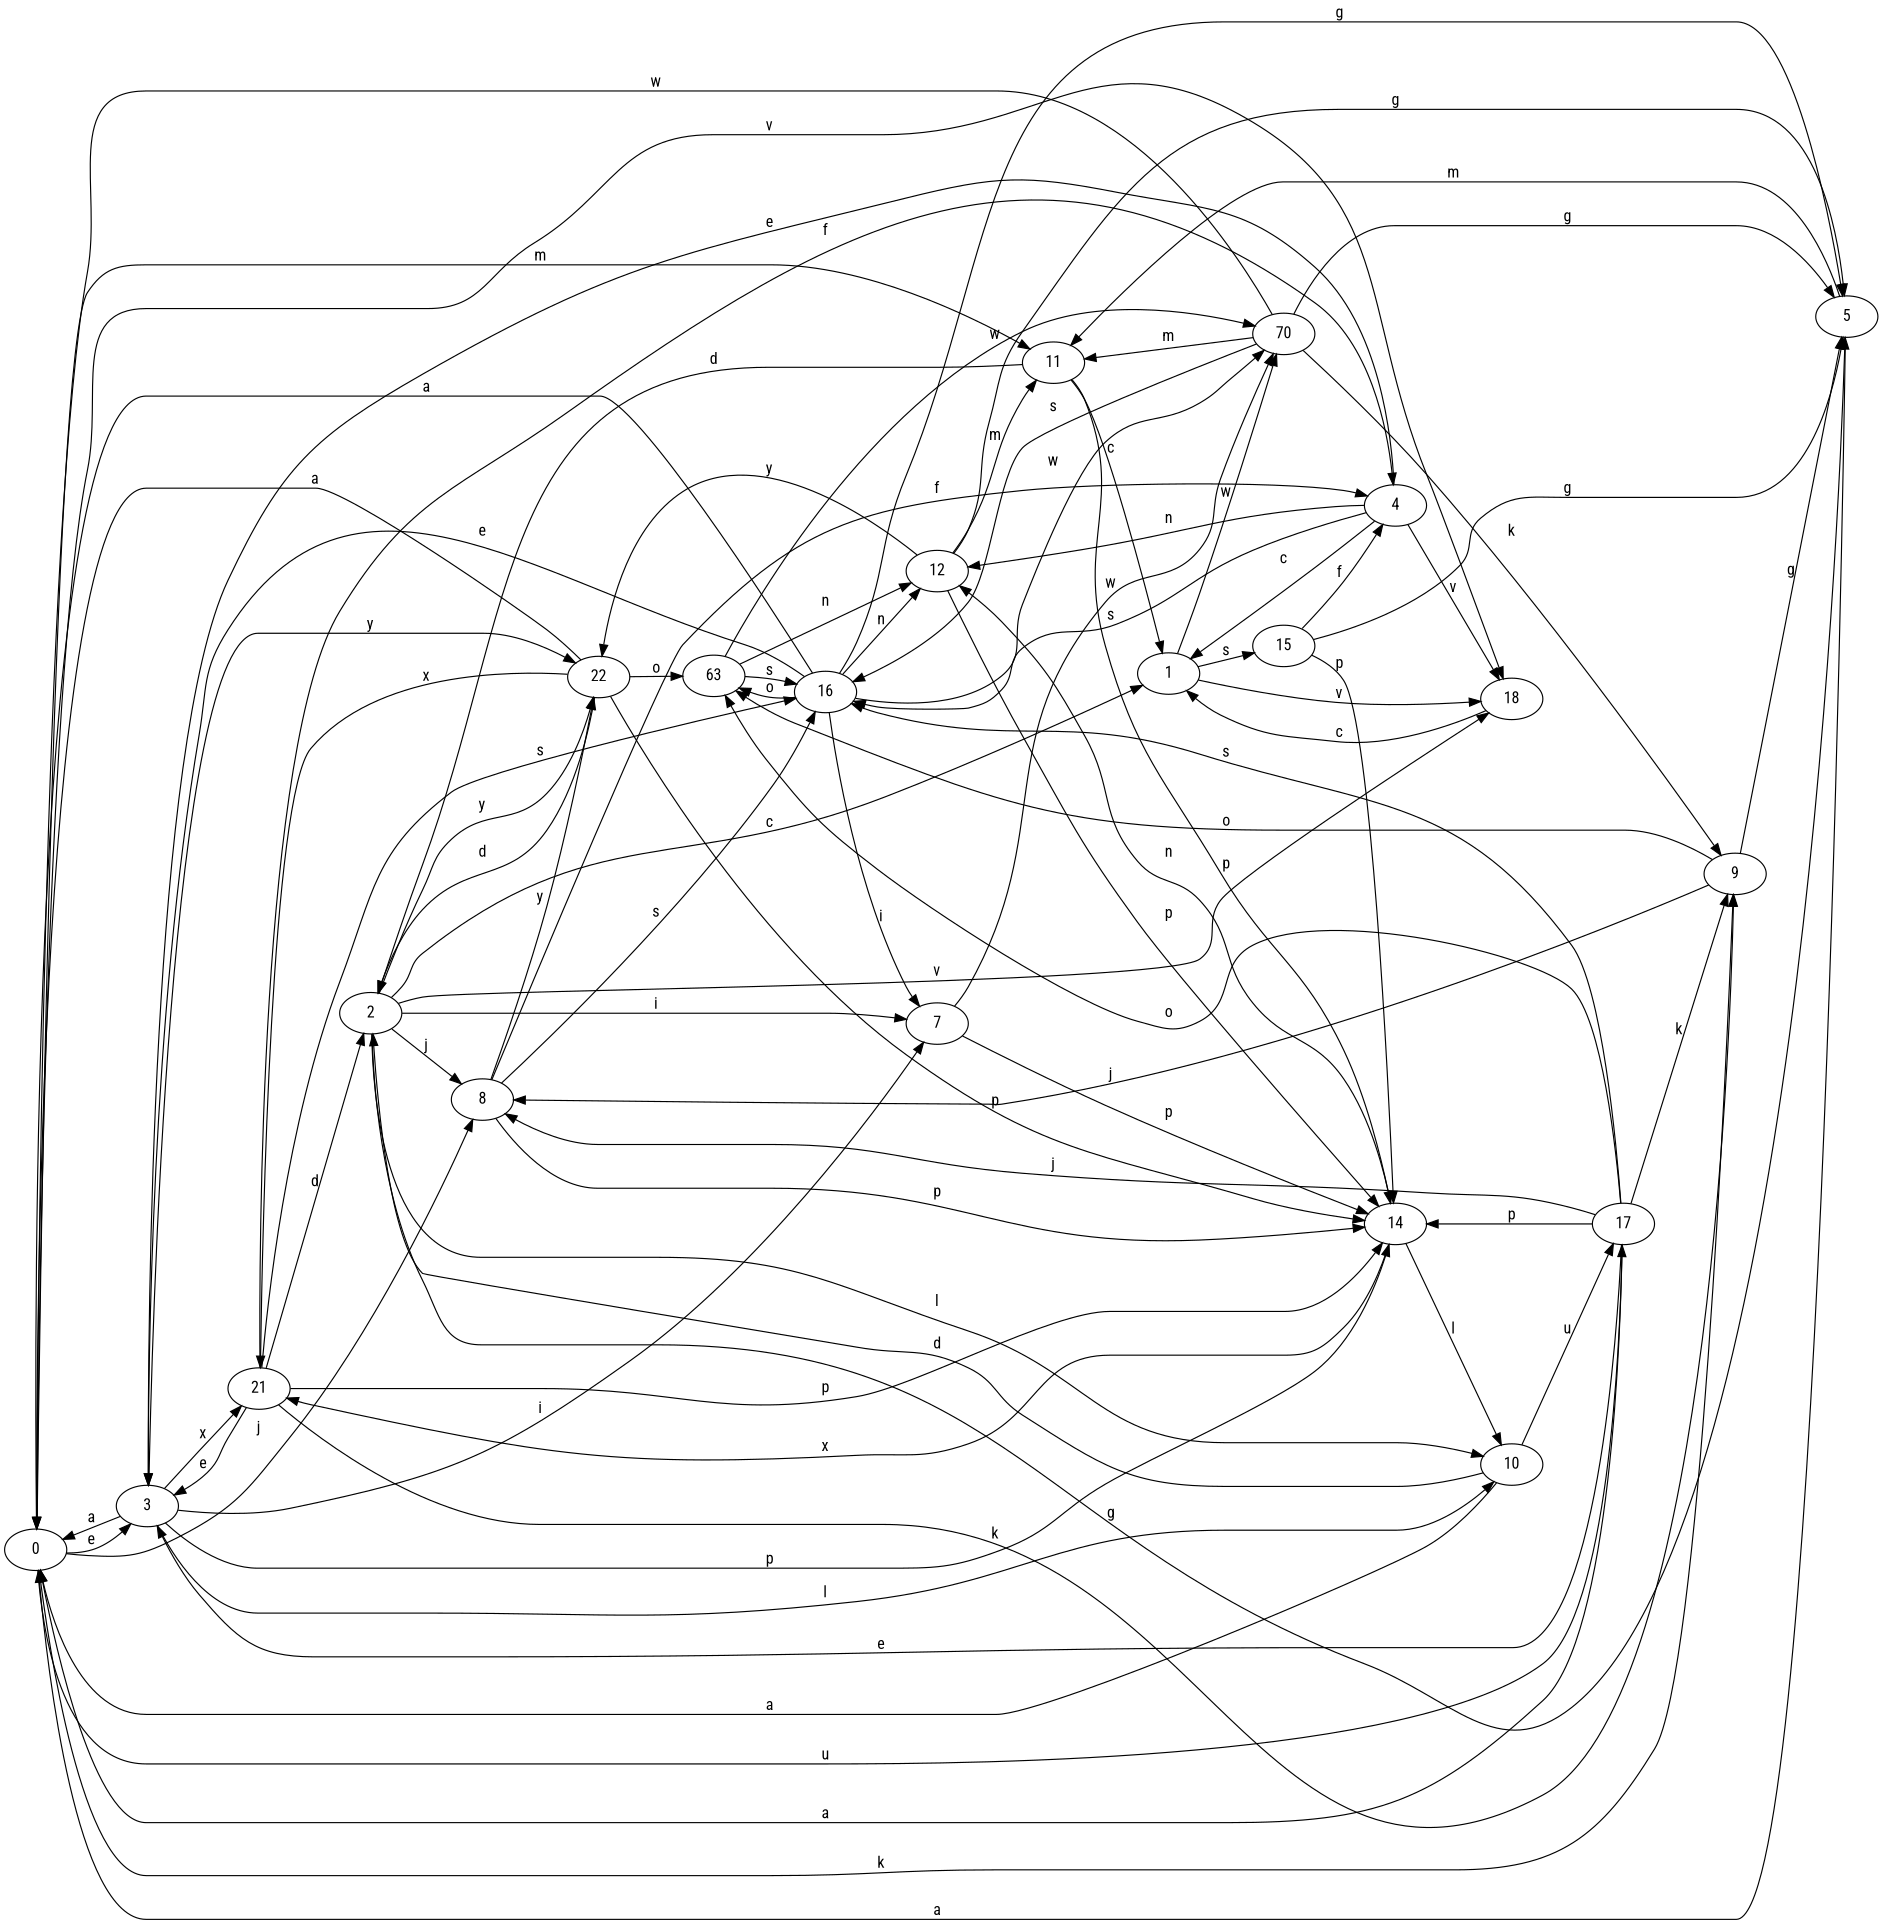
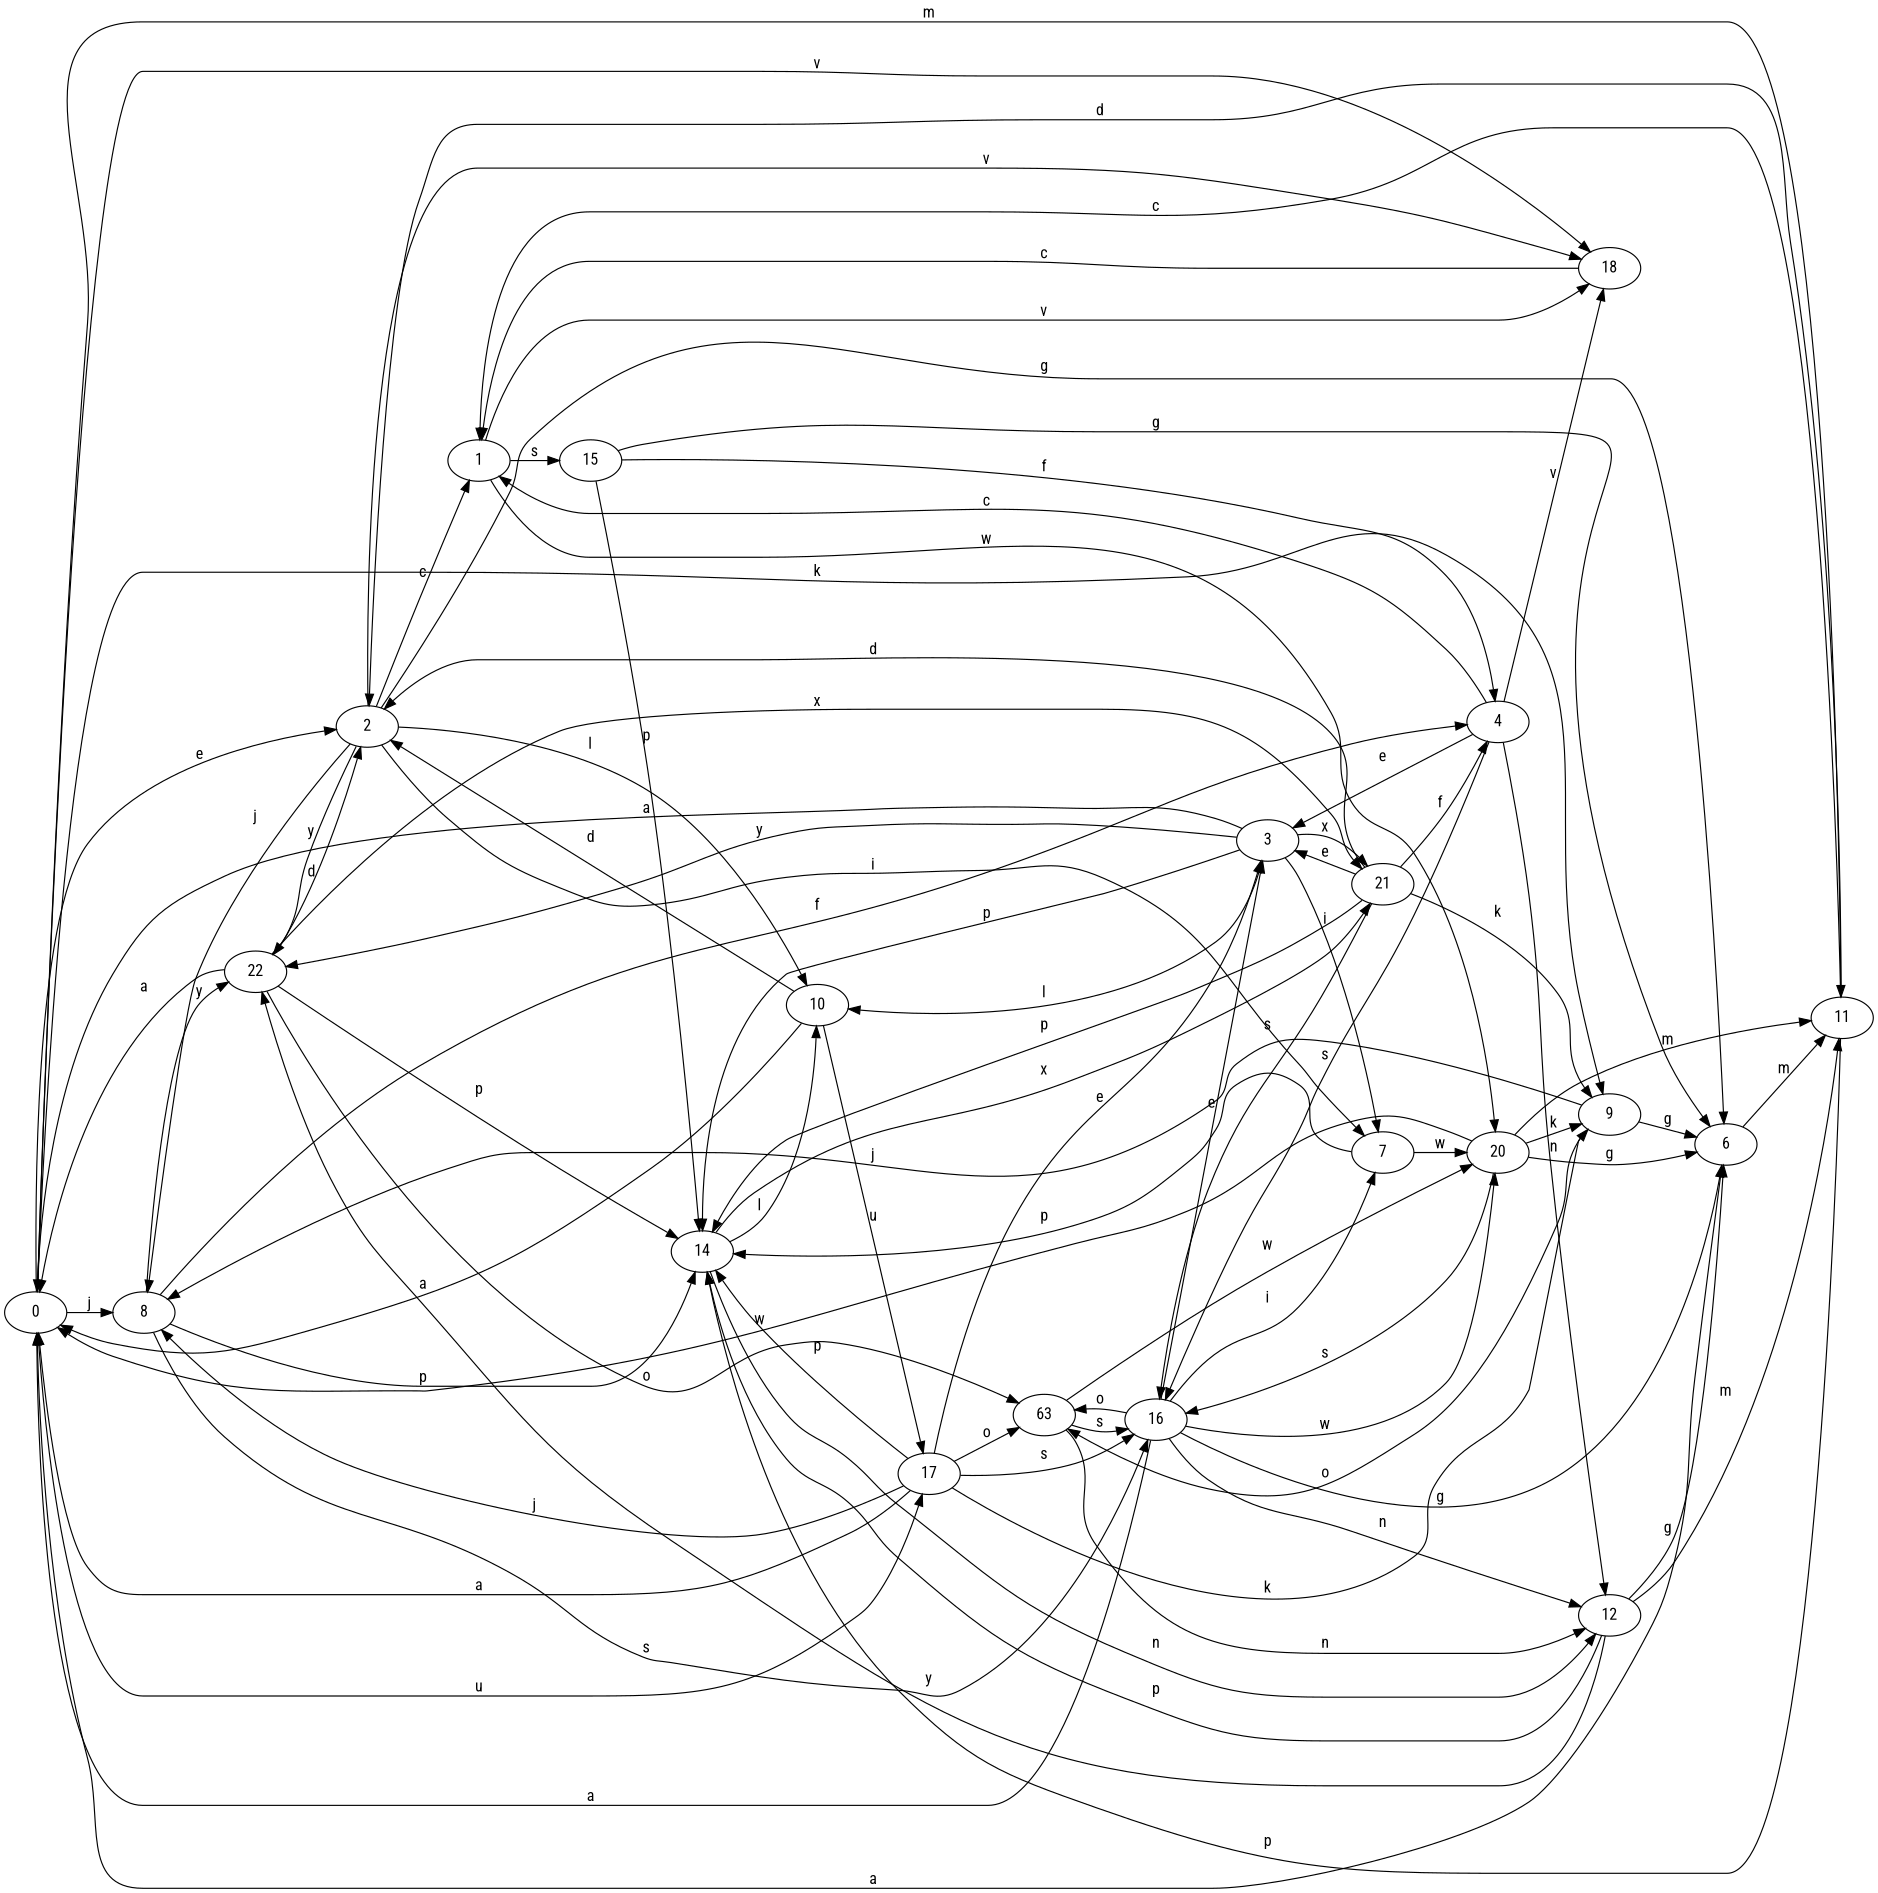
node "5": label "5" -> "6"
node "70": label "70" -> "20"
edge "0" -> "3": now "0" -> "2"
